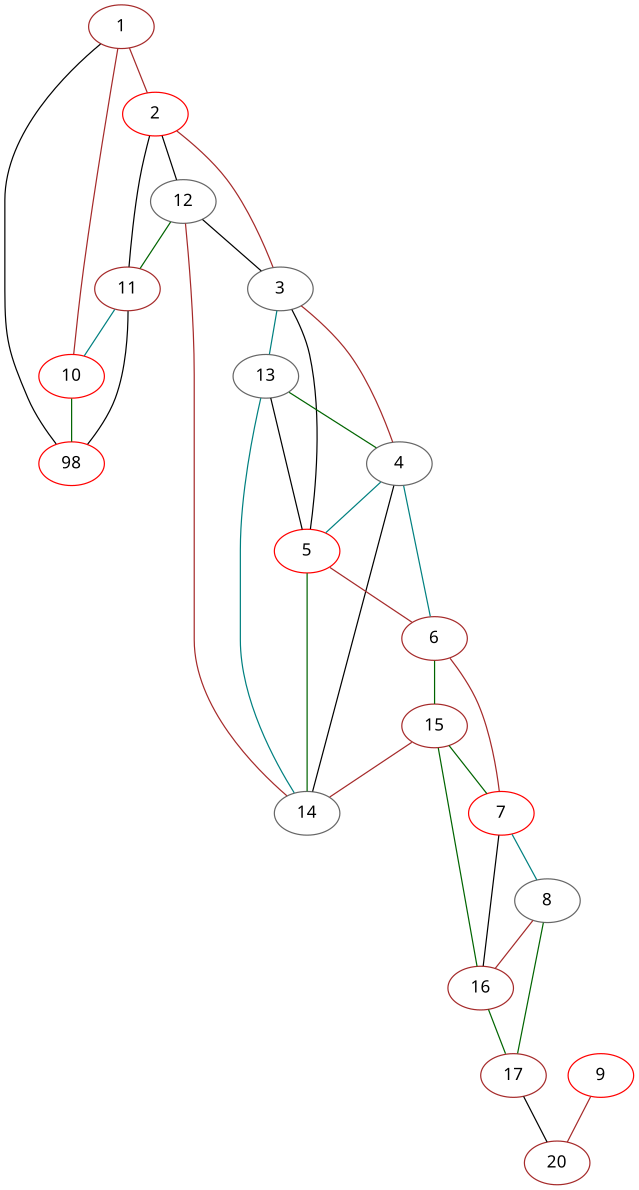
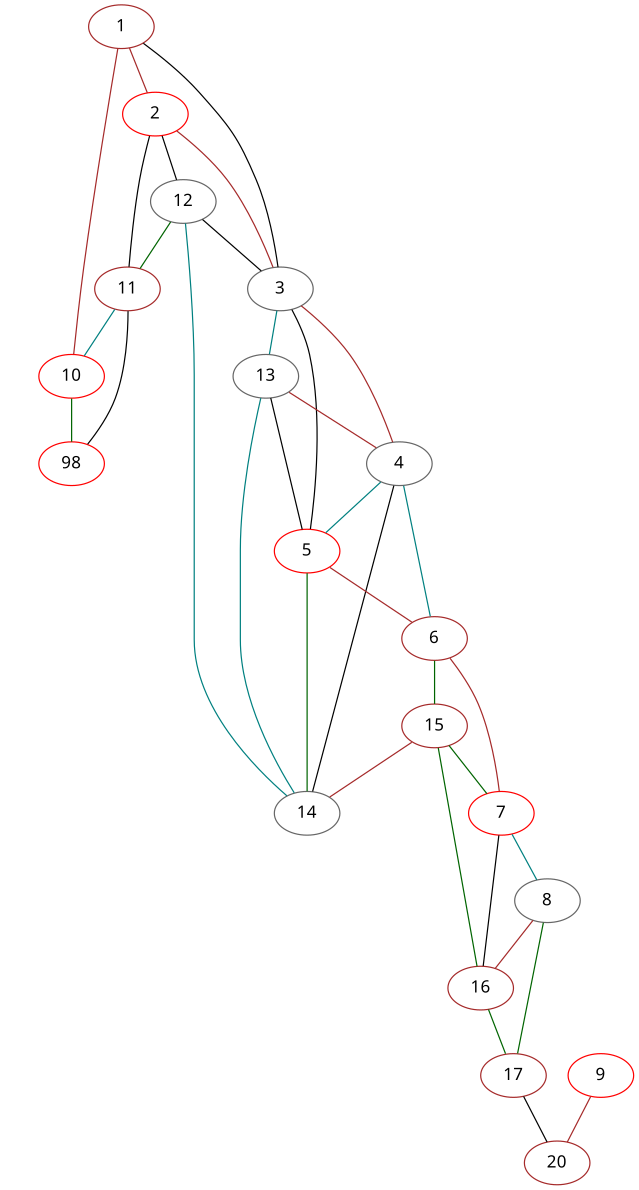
edge "1" -- "98": now "1" -- "3"
edge "13" -- "4": color darkgreen -> brown
edge "12" -- "14": color brown -> teal
